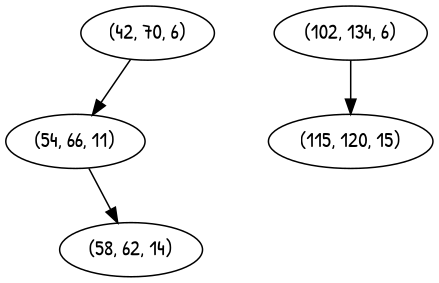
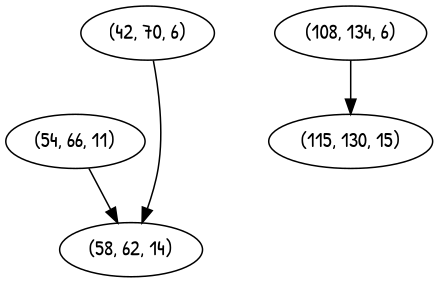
node "(102, 134, 6)": label "(102, 134, 6)" -> "(108, 134, 6)"
edge "(42, 70, 6)" -> "(54, 66, 11)": now "(42, 70, 6)" -> "(58, 62, 14)"
node "(115, 120, 15)": label "(115, 120, 15)" -> "(115, 130, 15)"
